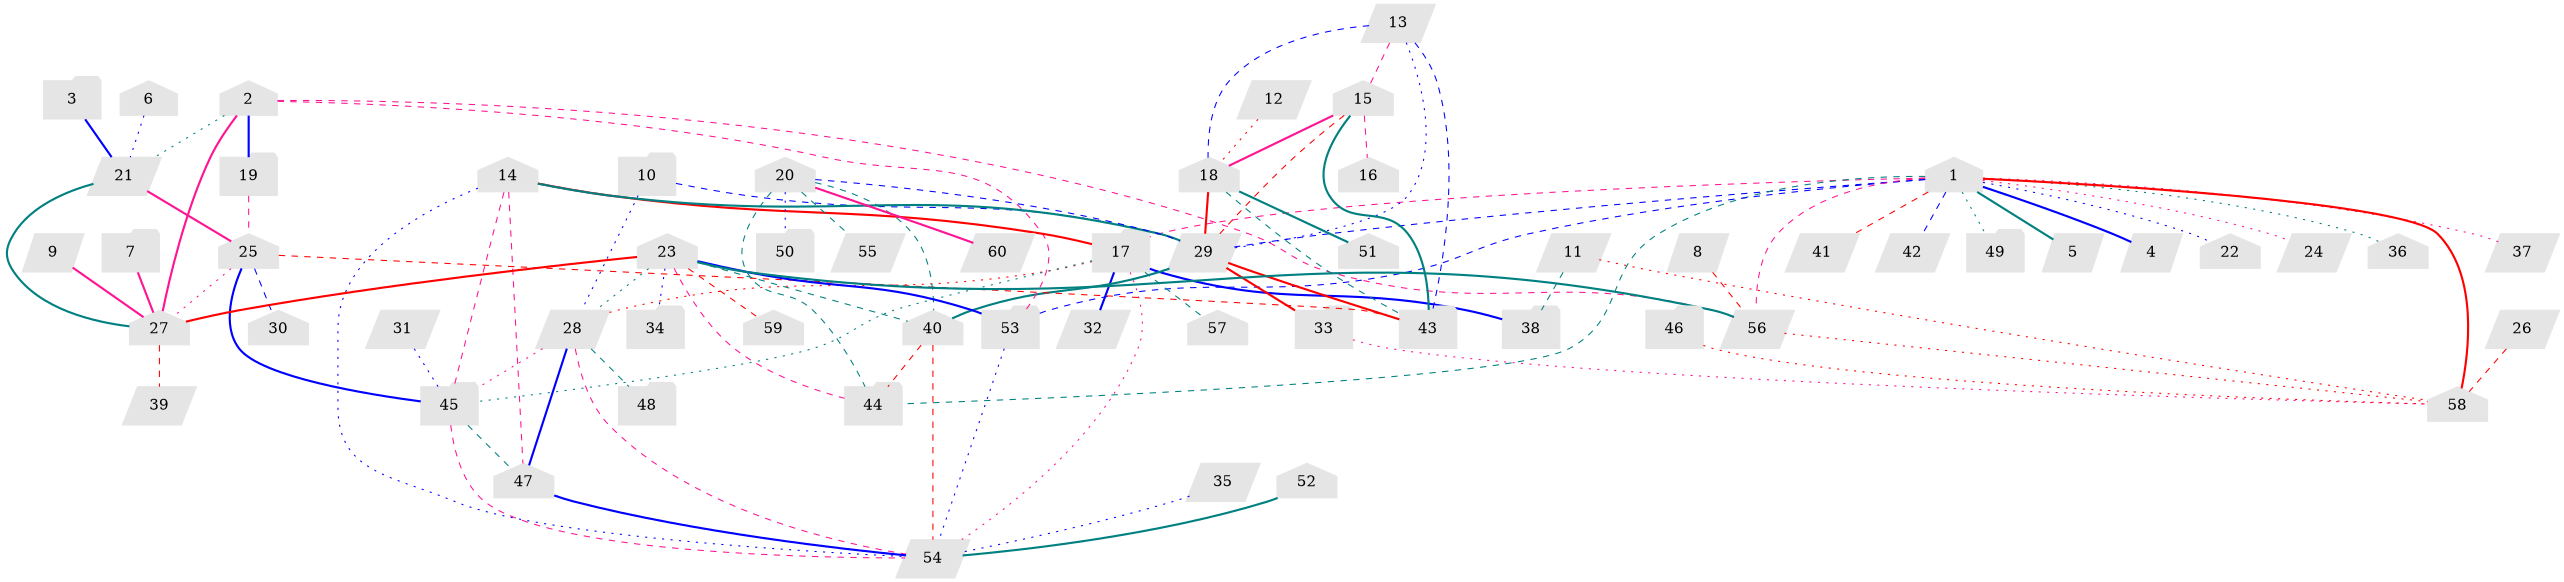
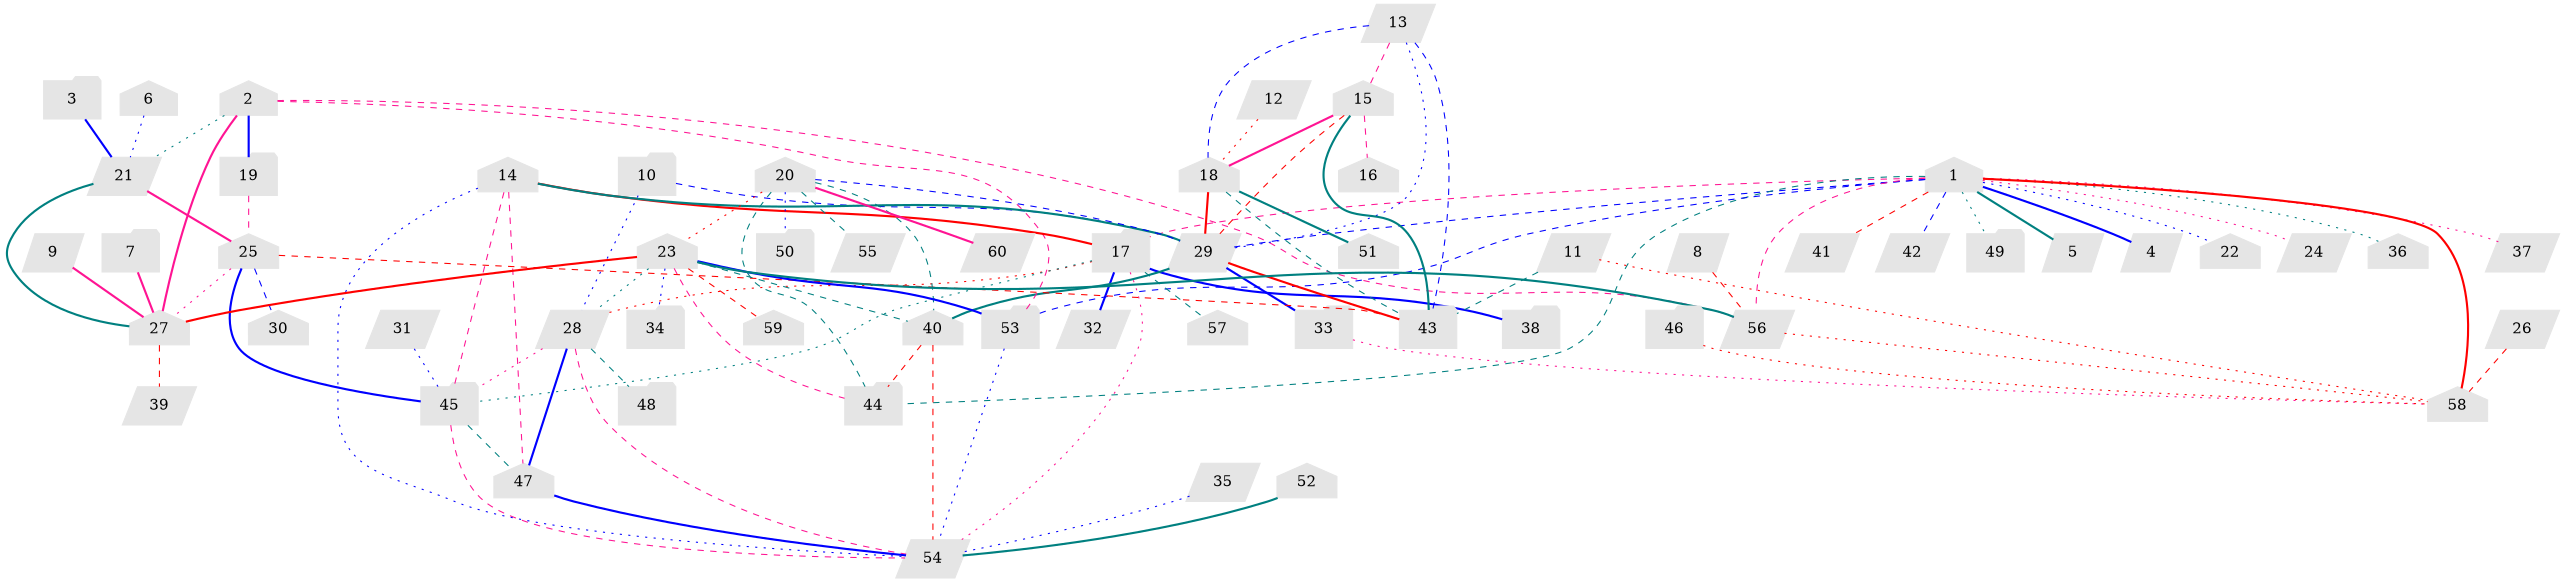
edge "20" -- "23": added
edge "29" -- "33": color red -> blue
edge "11" -- "38": now "11" -- "43"
